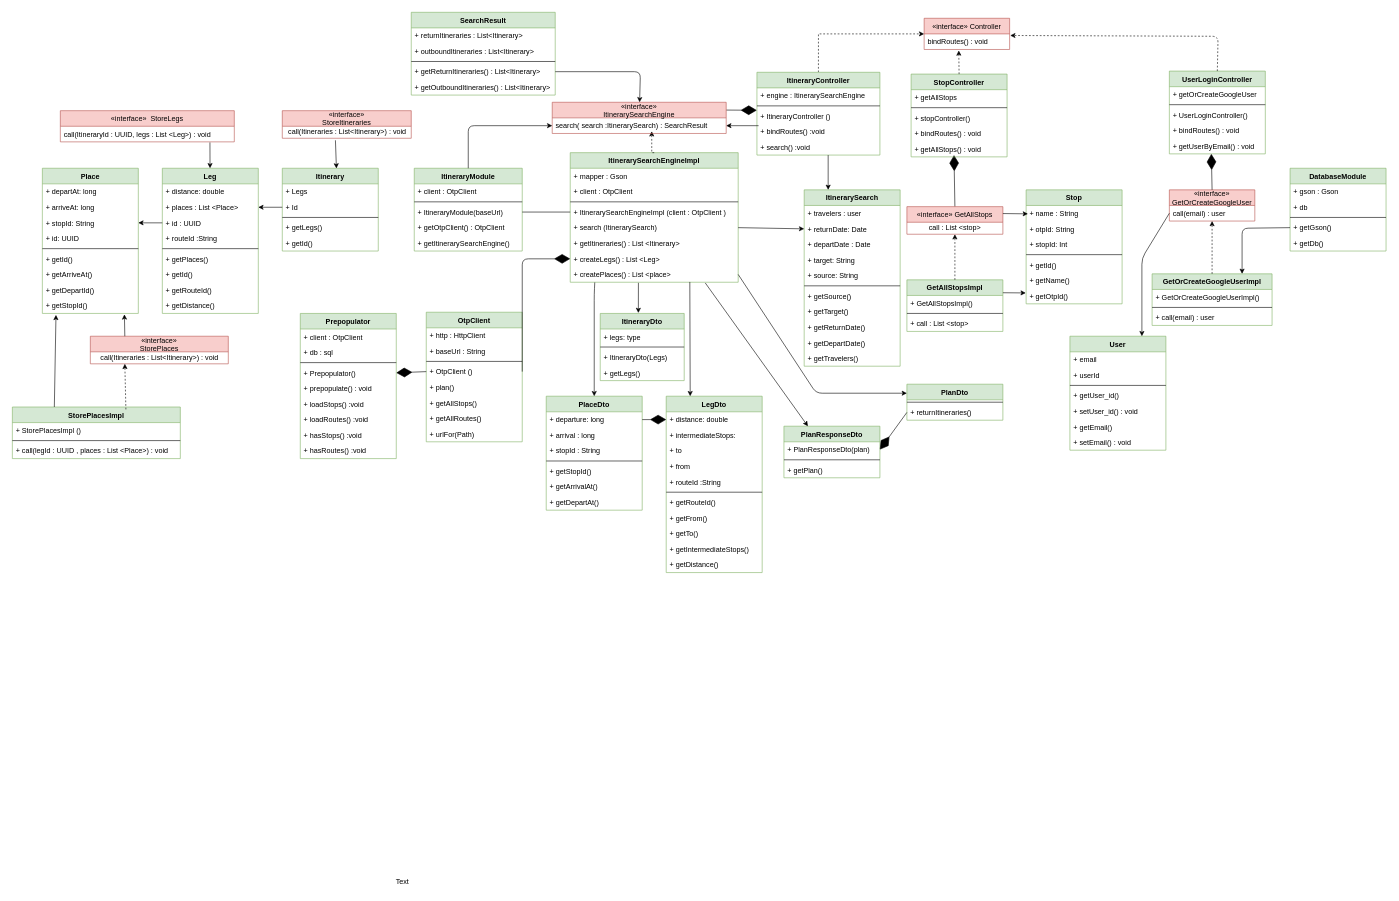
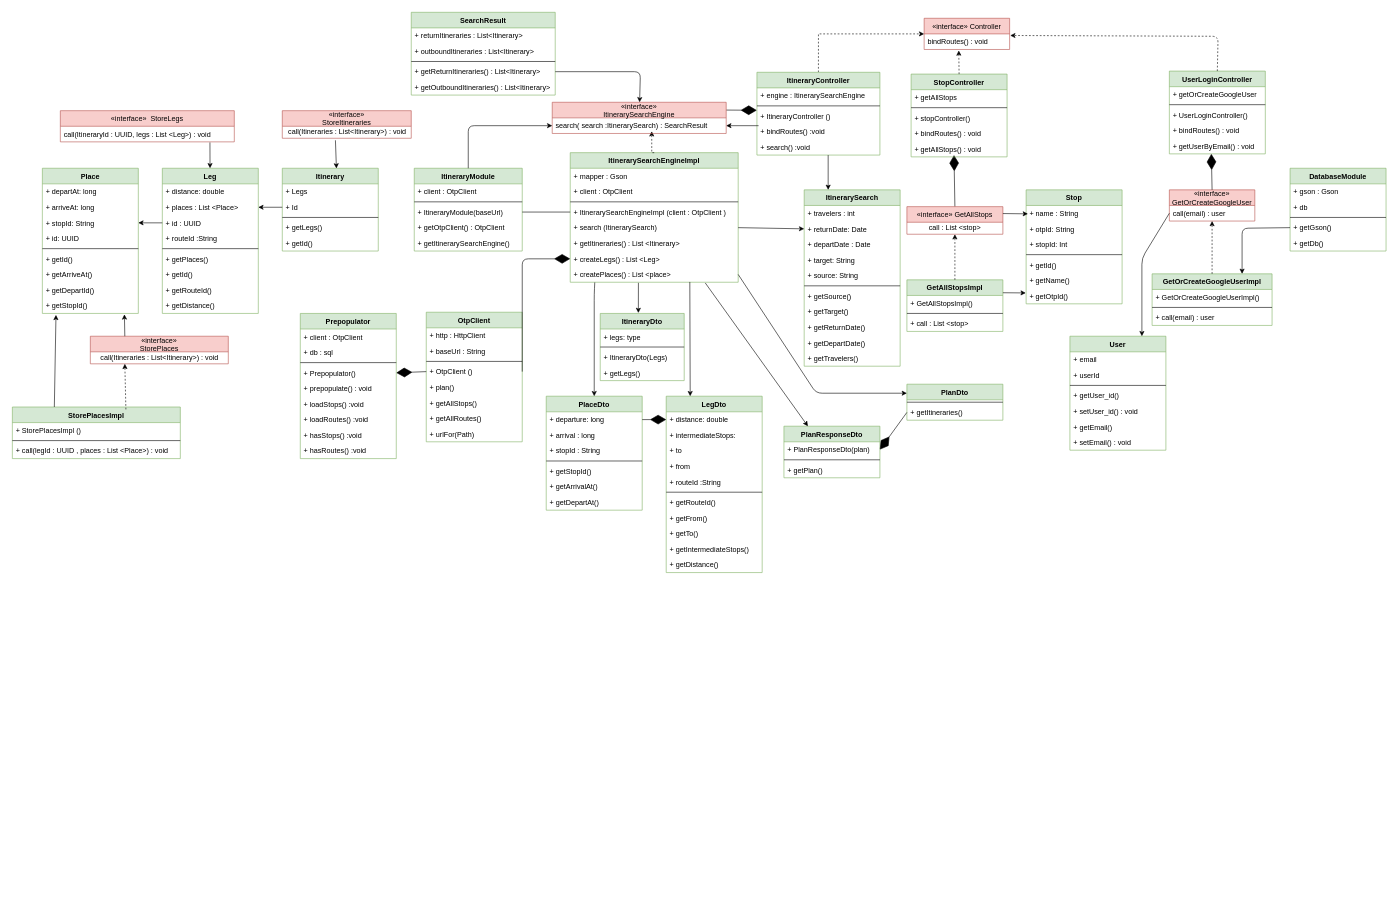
node "+ travelers : user": label "+ travelers : user" -> "+ travelers : int"
node "+ returnItineraries()": label "+ returnItineraries()" -> "+ getItineraries()"
node "Text": removed
